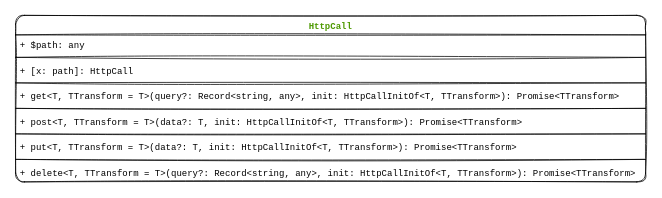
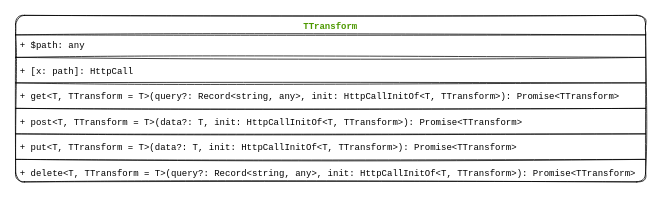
node "HttpCall": label "HttpCall" -> "TTransform"
